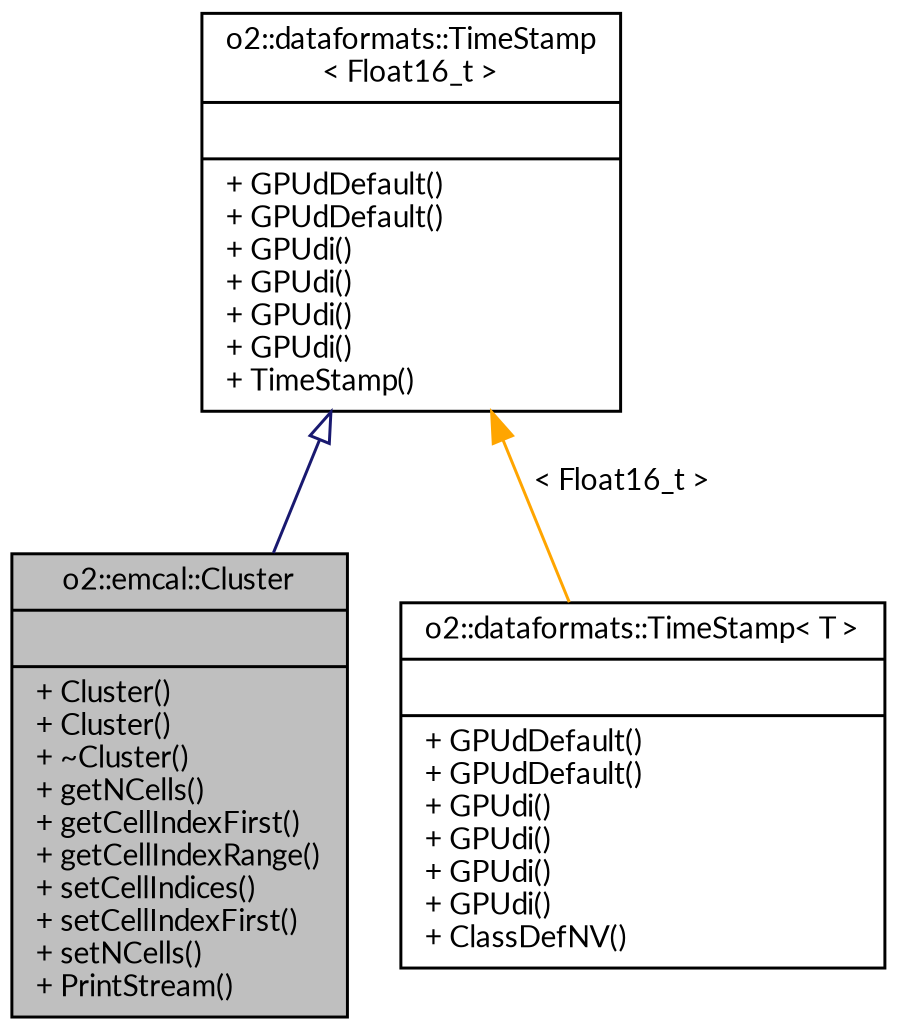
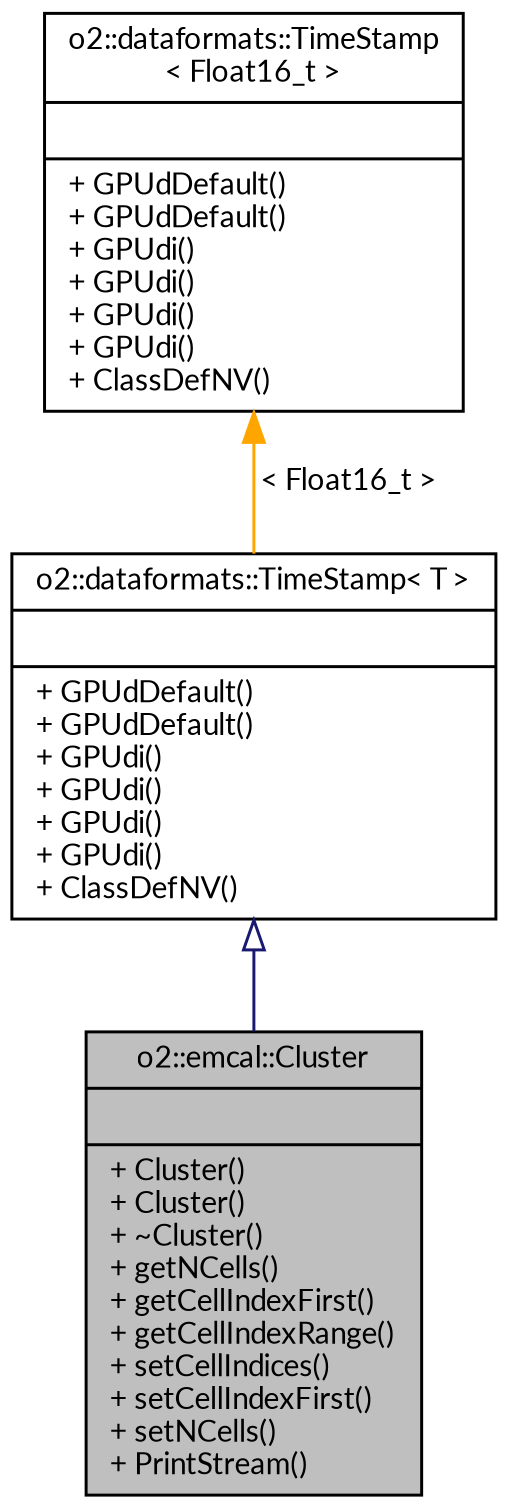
node "o2::dataformats::TimeStamp": text "+ TimeStamp()" -> "+ ClassDefNV()"
edge "o2::emcal::Cluster" -> "o2::dataformats::TimeStamp": now "o2::emcal::Cluster" -> "o2::dataformats::TimeStamp< T >"
